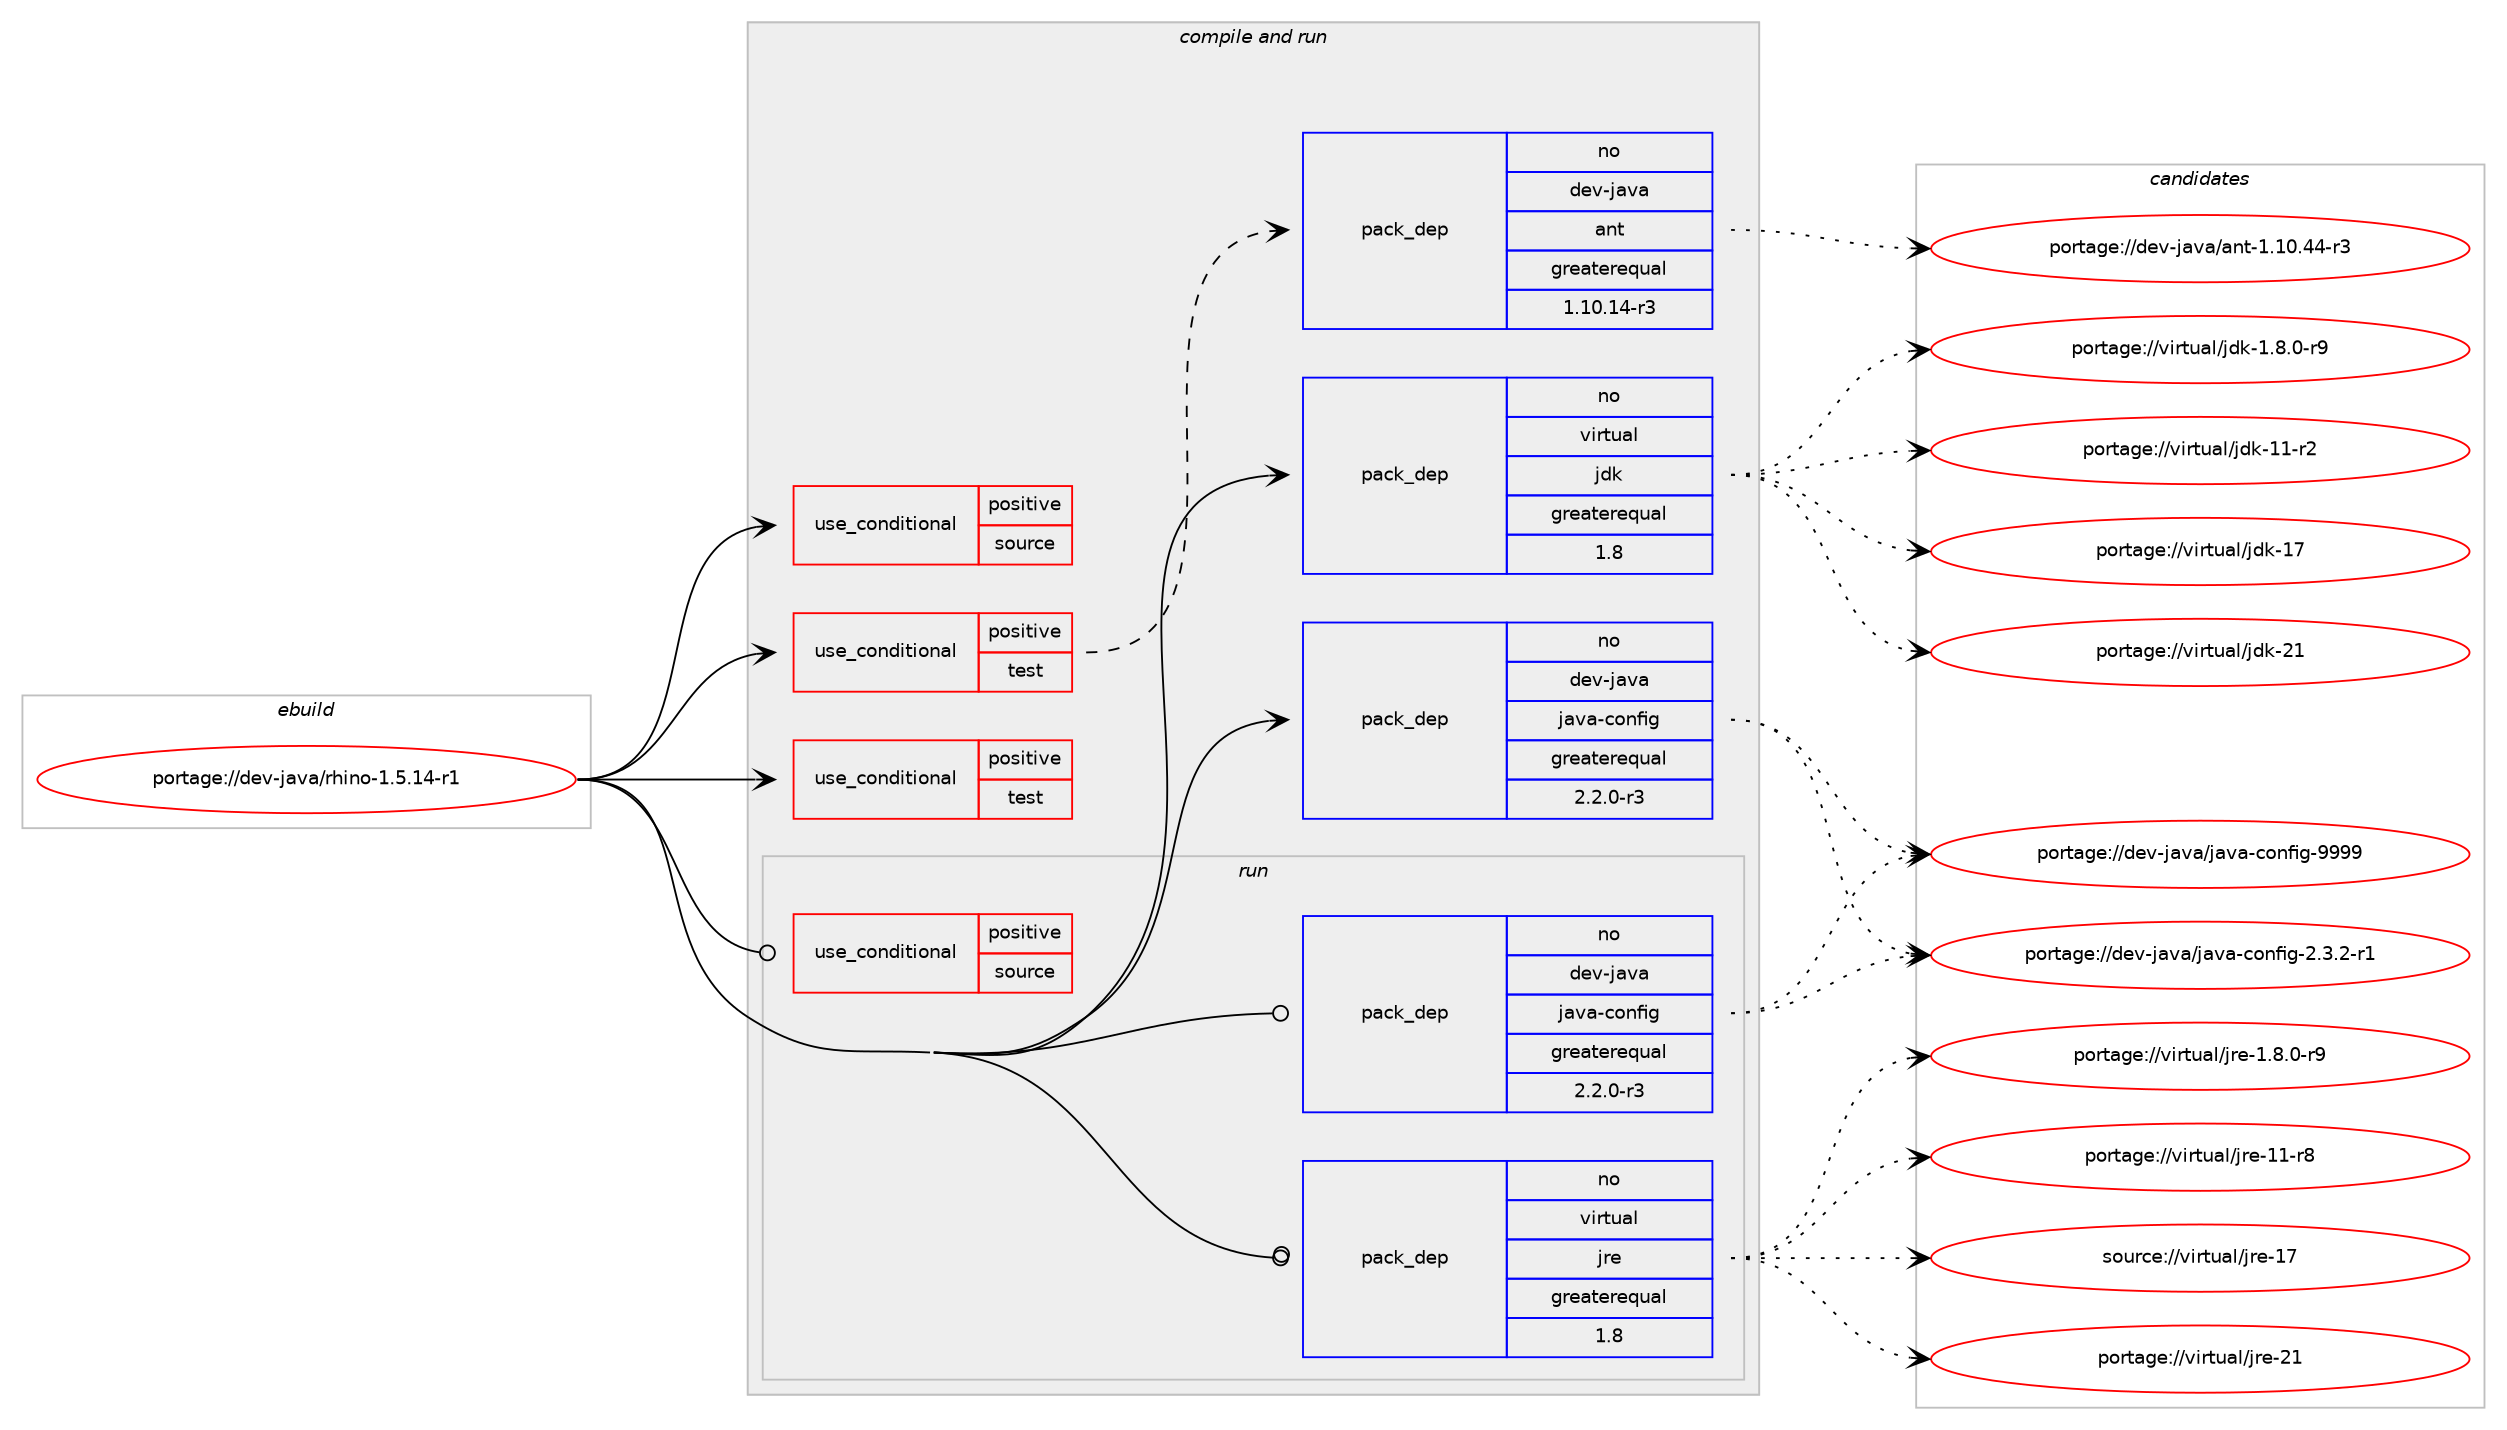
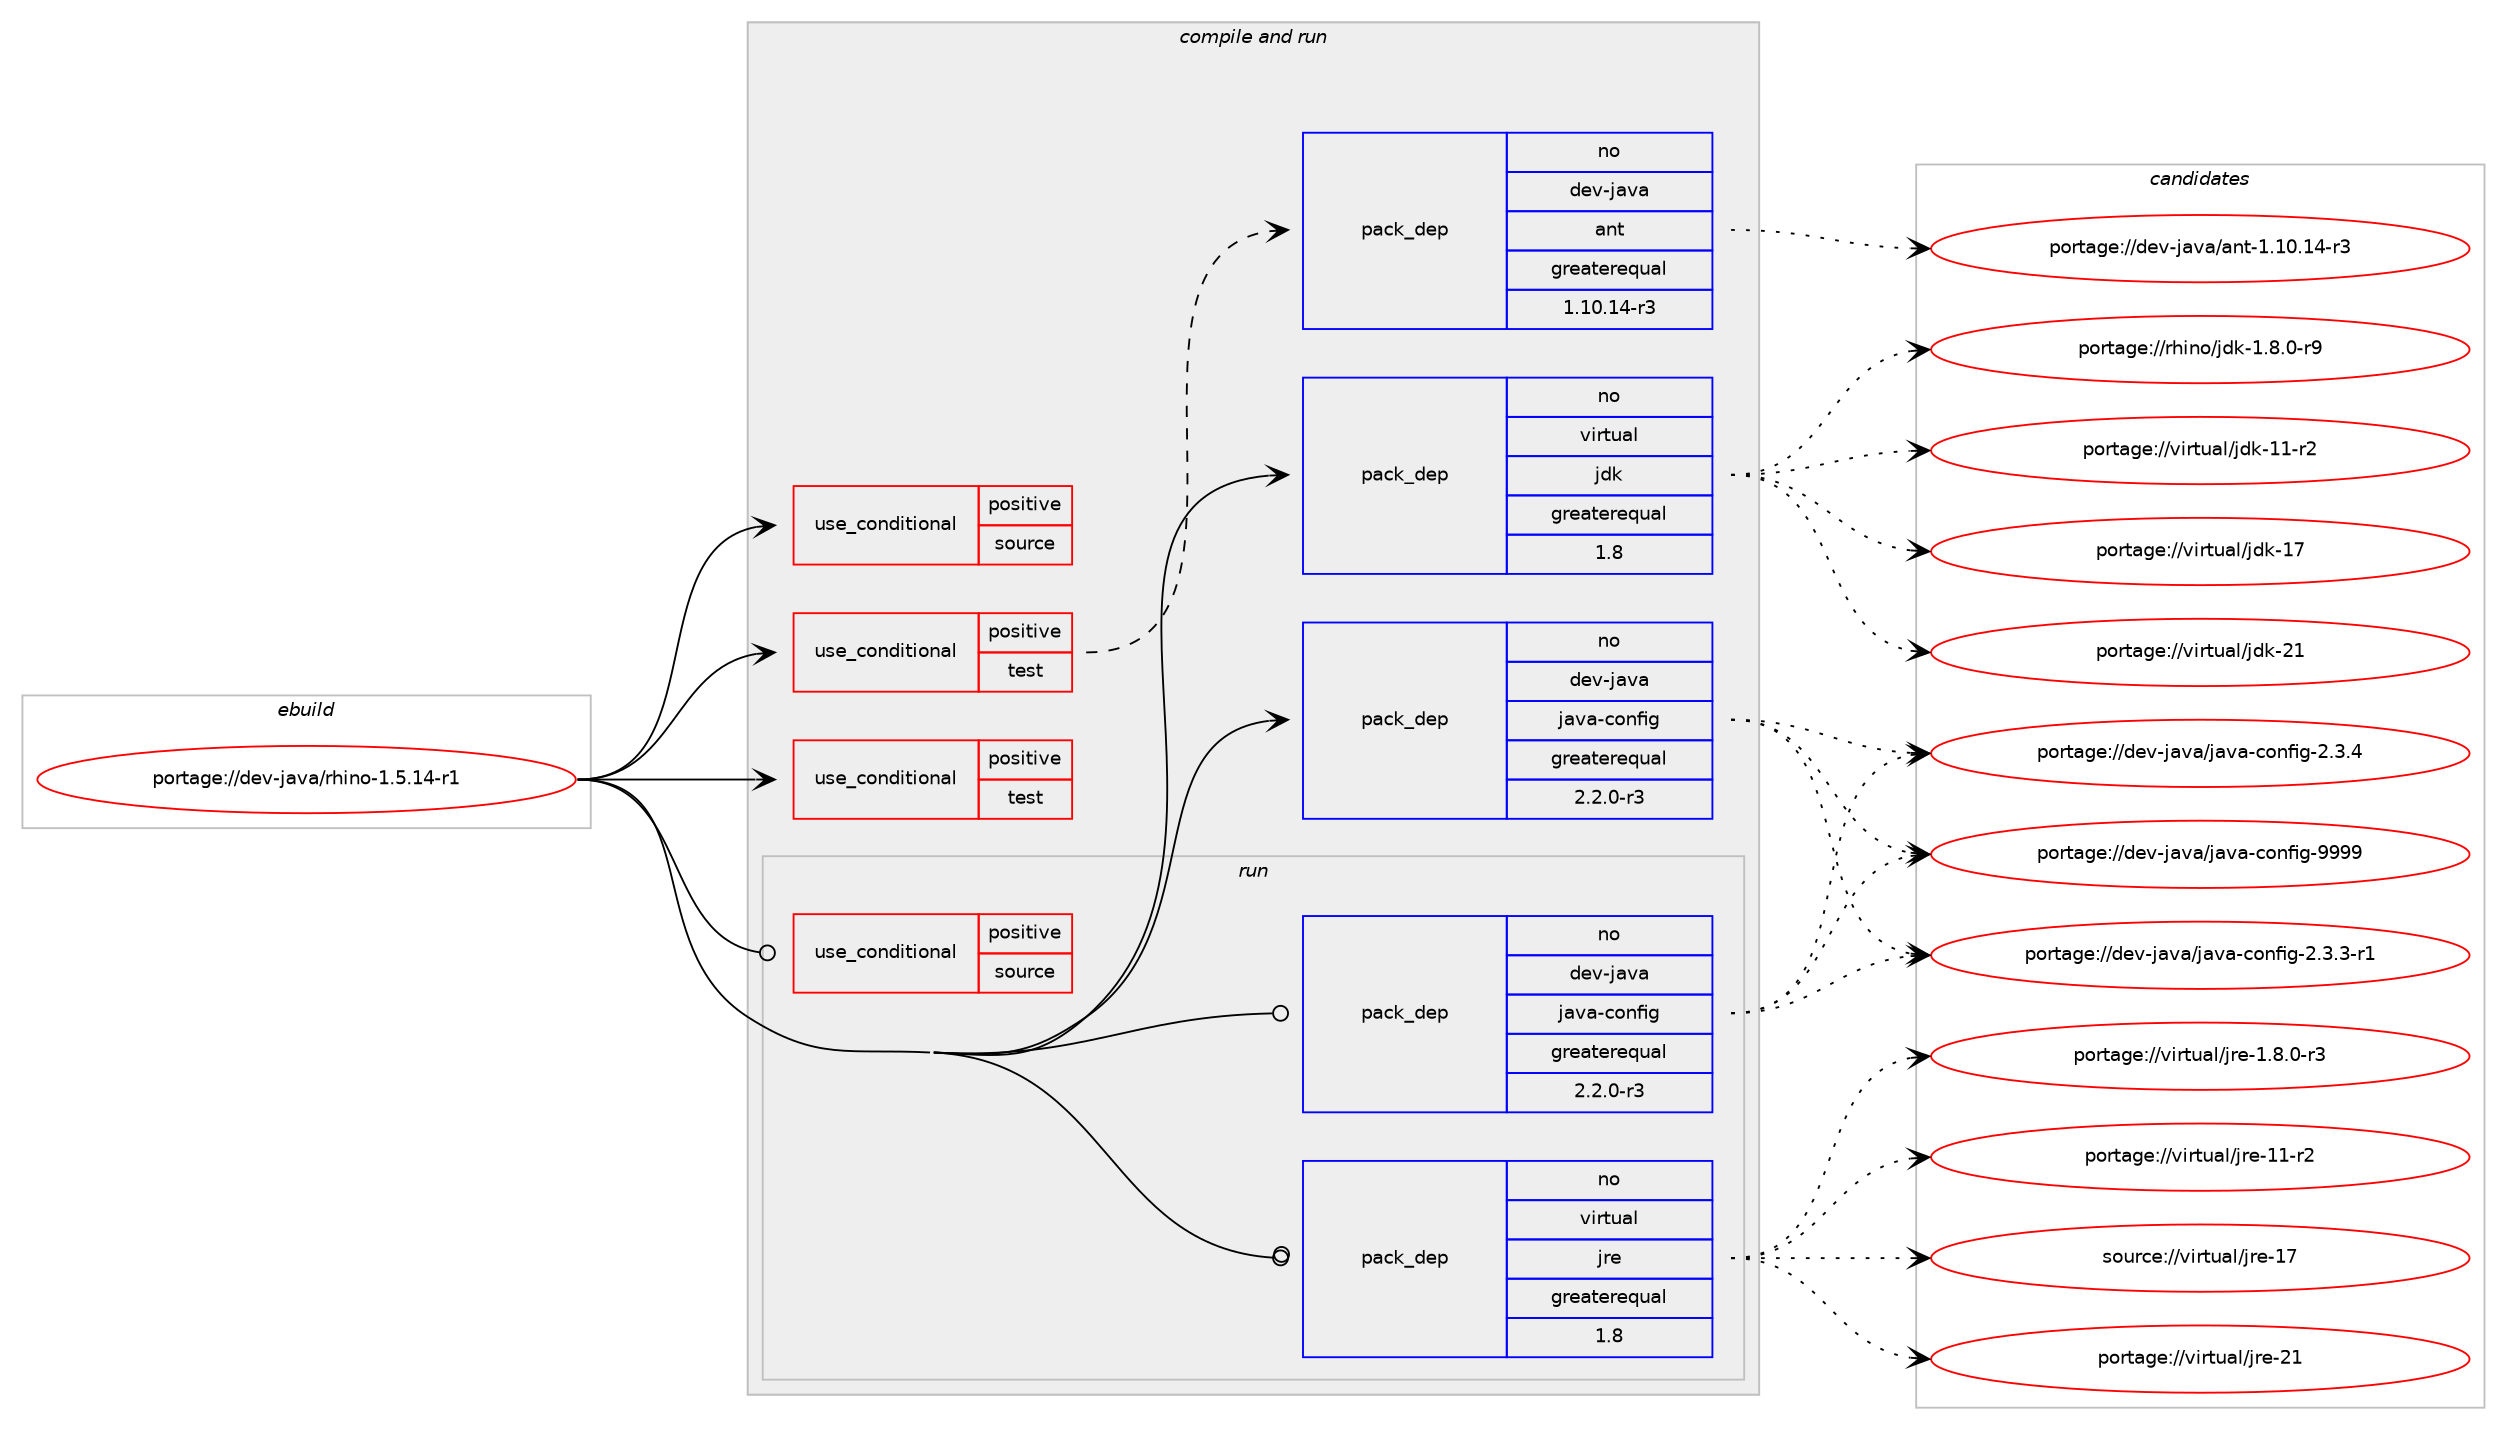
node "portage://dev-java/ant-1.10.44-r3": label "portage://dev-java/ant-1.10.44-r3" -> "portage://dev-java/ant-1.10.14-r3"
node "portage://virtual/jdk-1.8.0-r9": label "portage://virtual/jdk-1.8.0-r9" -> "portage://rhino/jdk-1.8.0-r9"
node "portage://dev-java/java-config-2.3.4": added
node "portage://dev-java/java-config-2.3.2-r1": label "portage://dev-java/java-config-2.3.2-r1" -> "portage://dev-java/java-config-2.3.3-r1"
node "portage://virtual/jre-1.8.0-r9": label "portage://virtual/jre-1.8.0-r9" -> "portage://virtual/jre-1.8.0-r3"
node "portage://virtual/jre-11-r8": label "portage://virtual/jre-11-r8" -> "portage://virtual/jre-11-r2"
